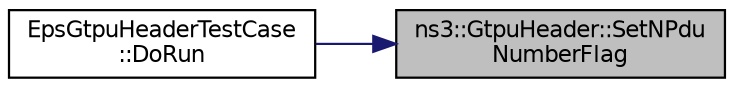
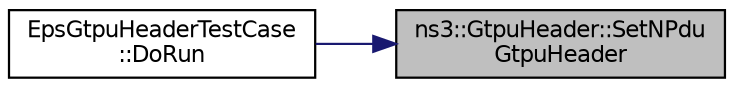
node "ns3::GtpuHeader::SetNPdu NumberFlag": label "ns3::GtpuHeader::SetNPdu NumberFlag" -> "ns3::GtpuHeader::SetNPdu GtpuHeader"
